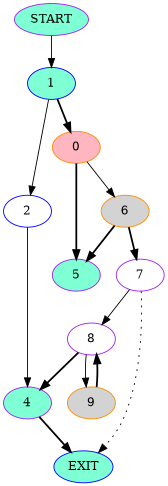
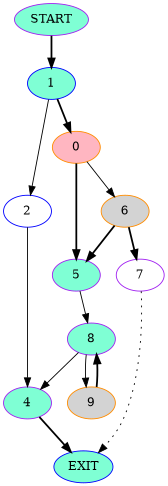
edge "START" -> "1": style solid -> bold
edge "7" -> "8": now "5" -> "8"
node "8": fillcolor white -> aquamarine
edge "8" -> "4": style bold -> solid
